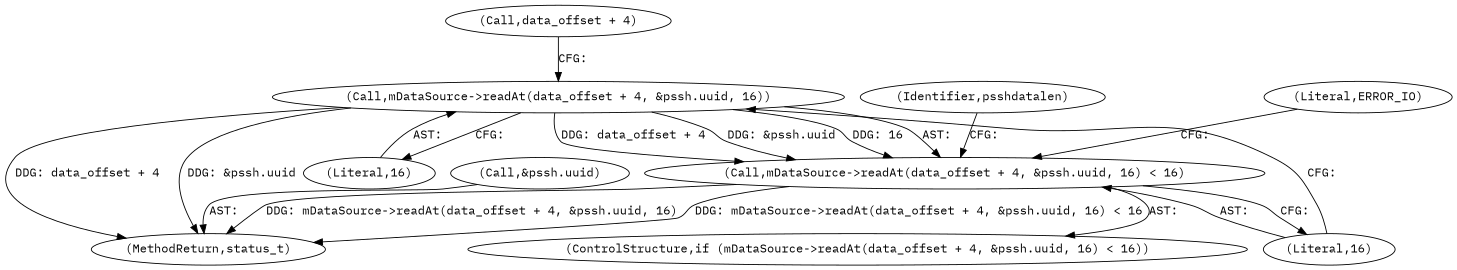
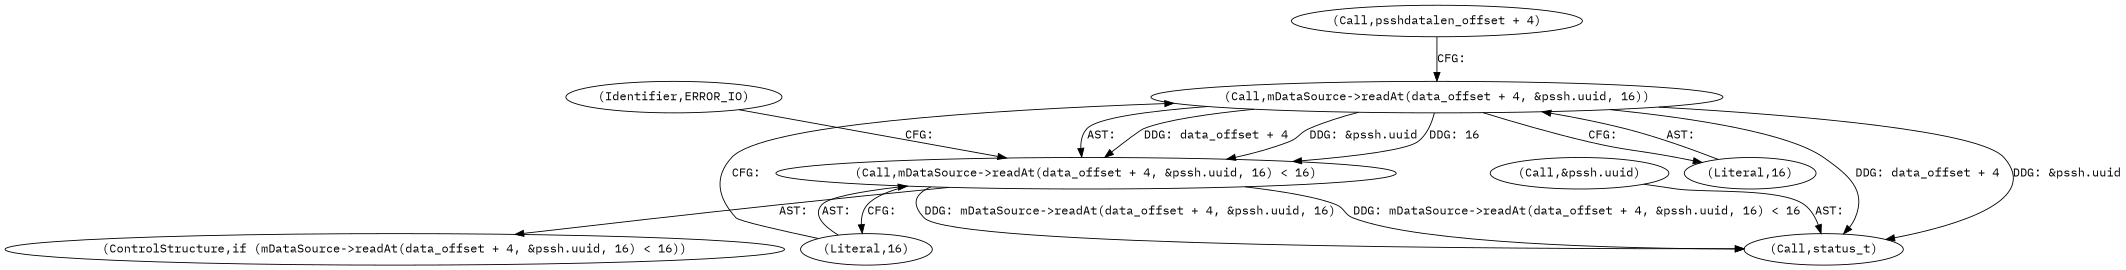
node "(Call,data_offset + 4)": label "(Call,data_offset + 4)" -> "(Call,psshdatalen_offset + 4)"
node "(Identifier,psshdatalen)": removed
node "(Literal,ERROR_IO)": label "(Literal,ERROR_IO)" -> "(Identifier,ERROR_IO)"
node "(MethodReturn,status_t)": label "(MethodReturn,status_t)" -> "(Call,status_t)"
